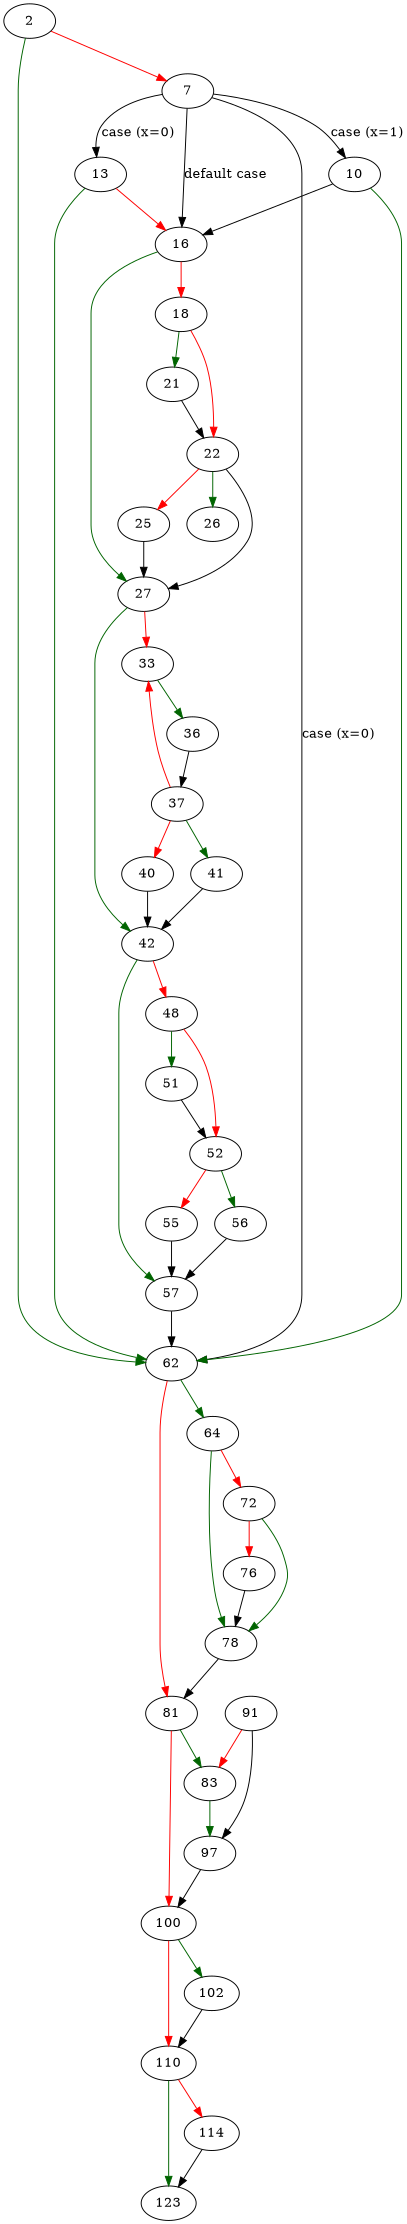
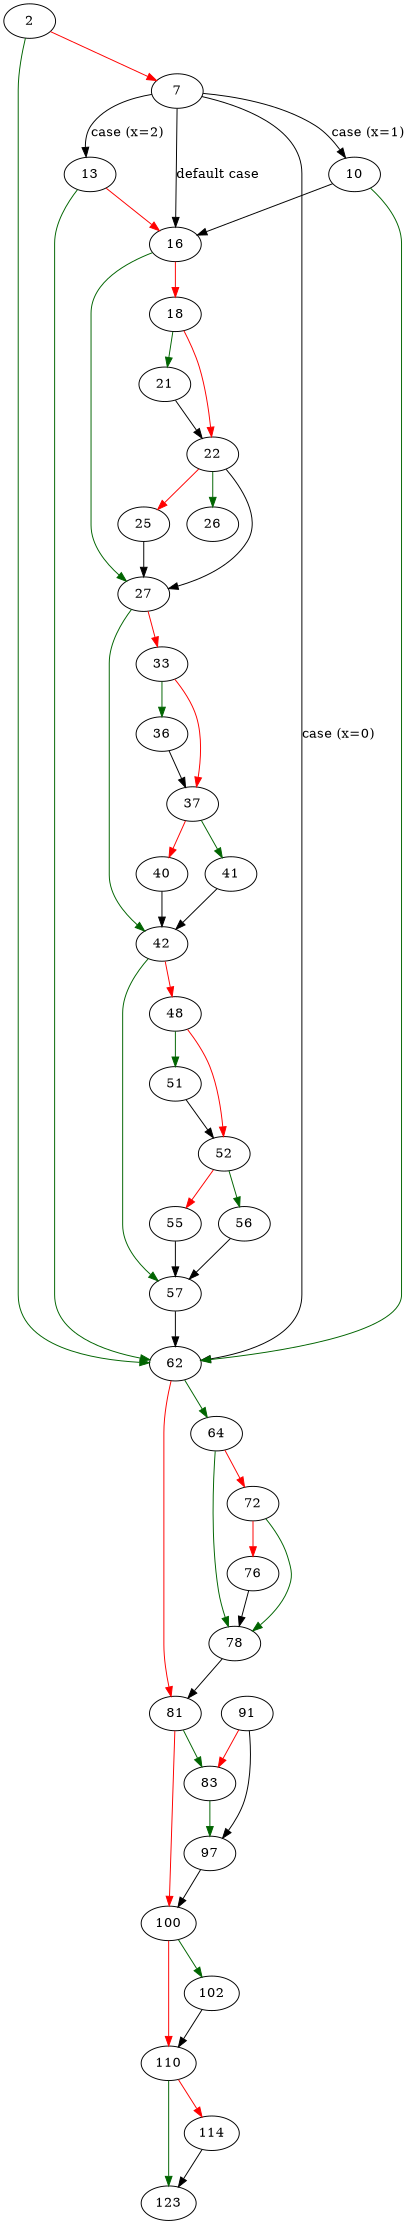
edge "7" -> "13": label "case (x=0)" -> "case (x=2)"
edge "37" -> "33": reversed
